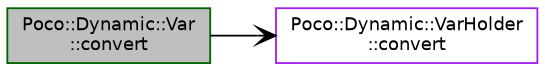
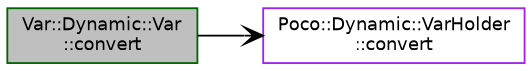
node "Poco::Dynamic::Var ::convert": label "Poco::Dynamic::Var ::convert" -> "Var::Dynamic::Var ::convert"
